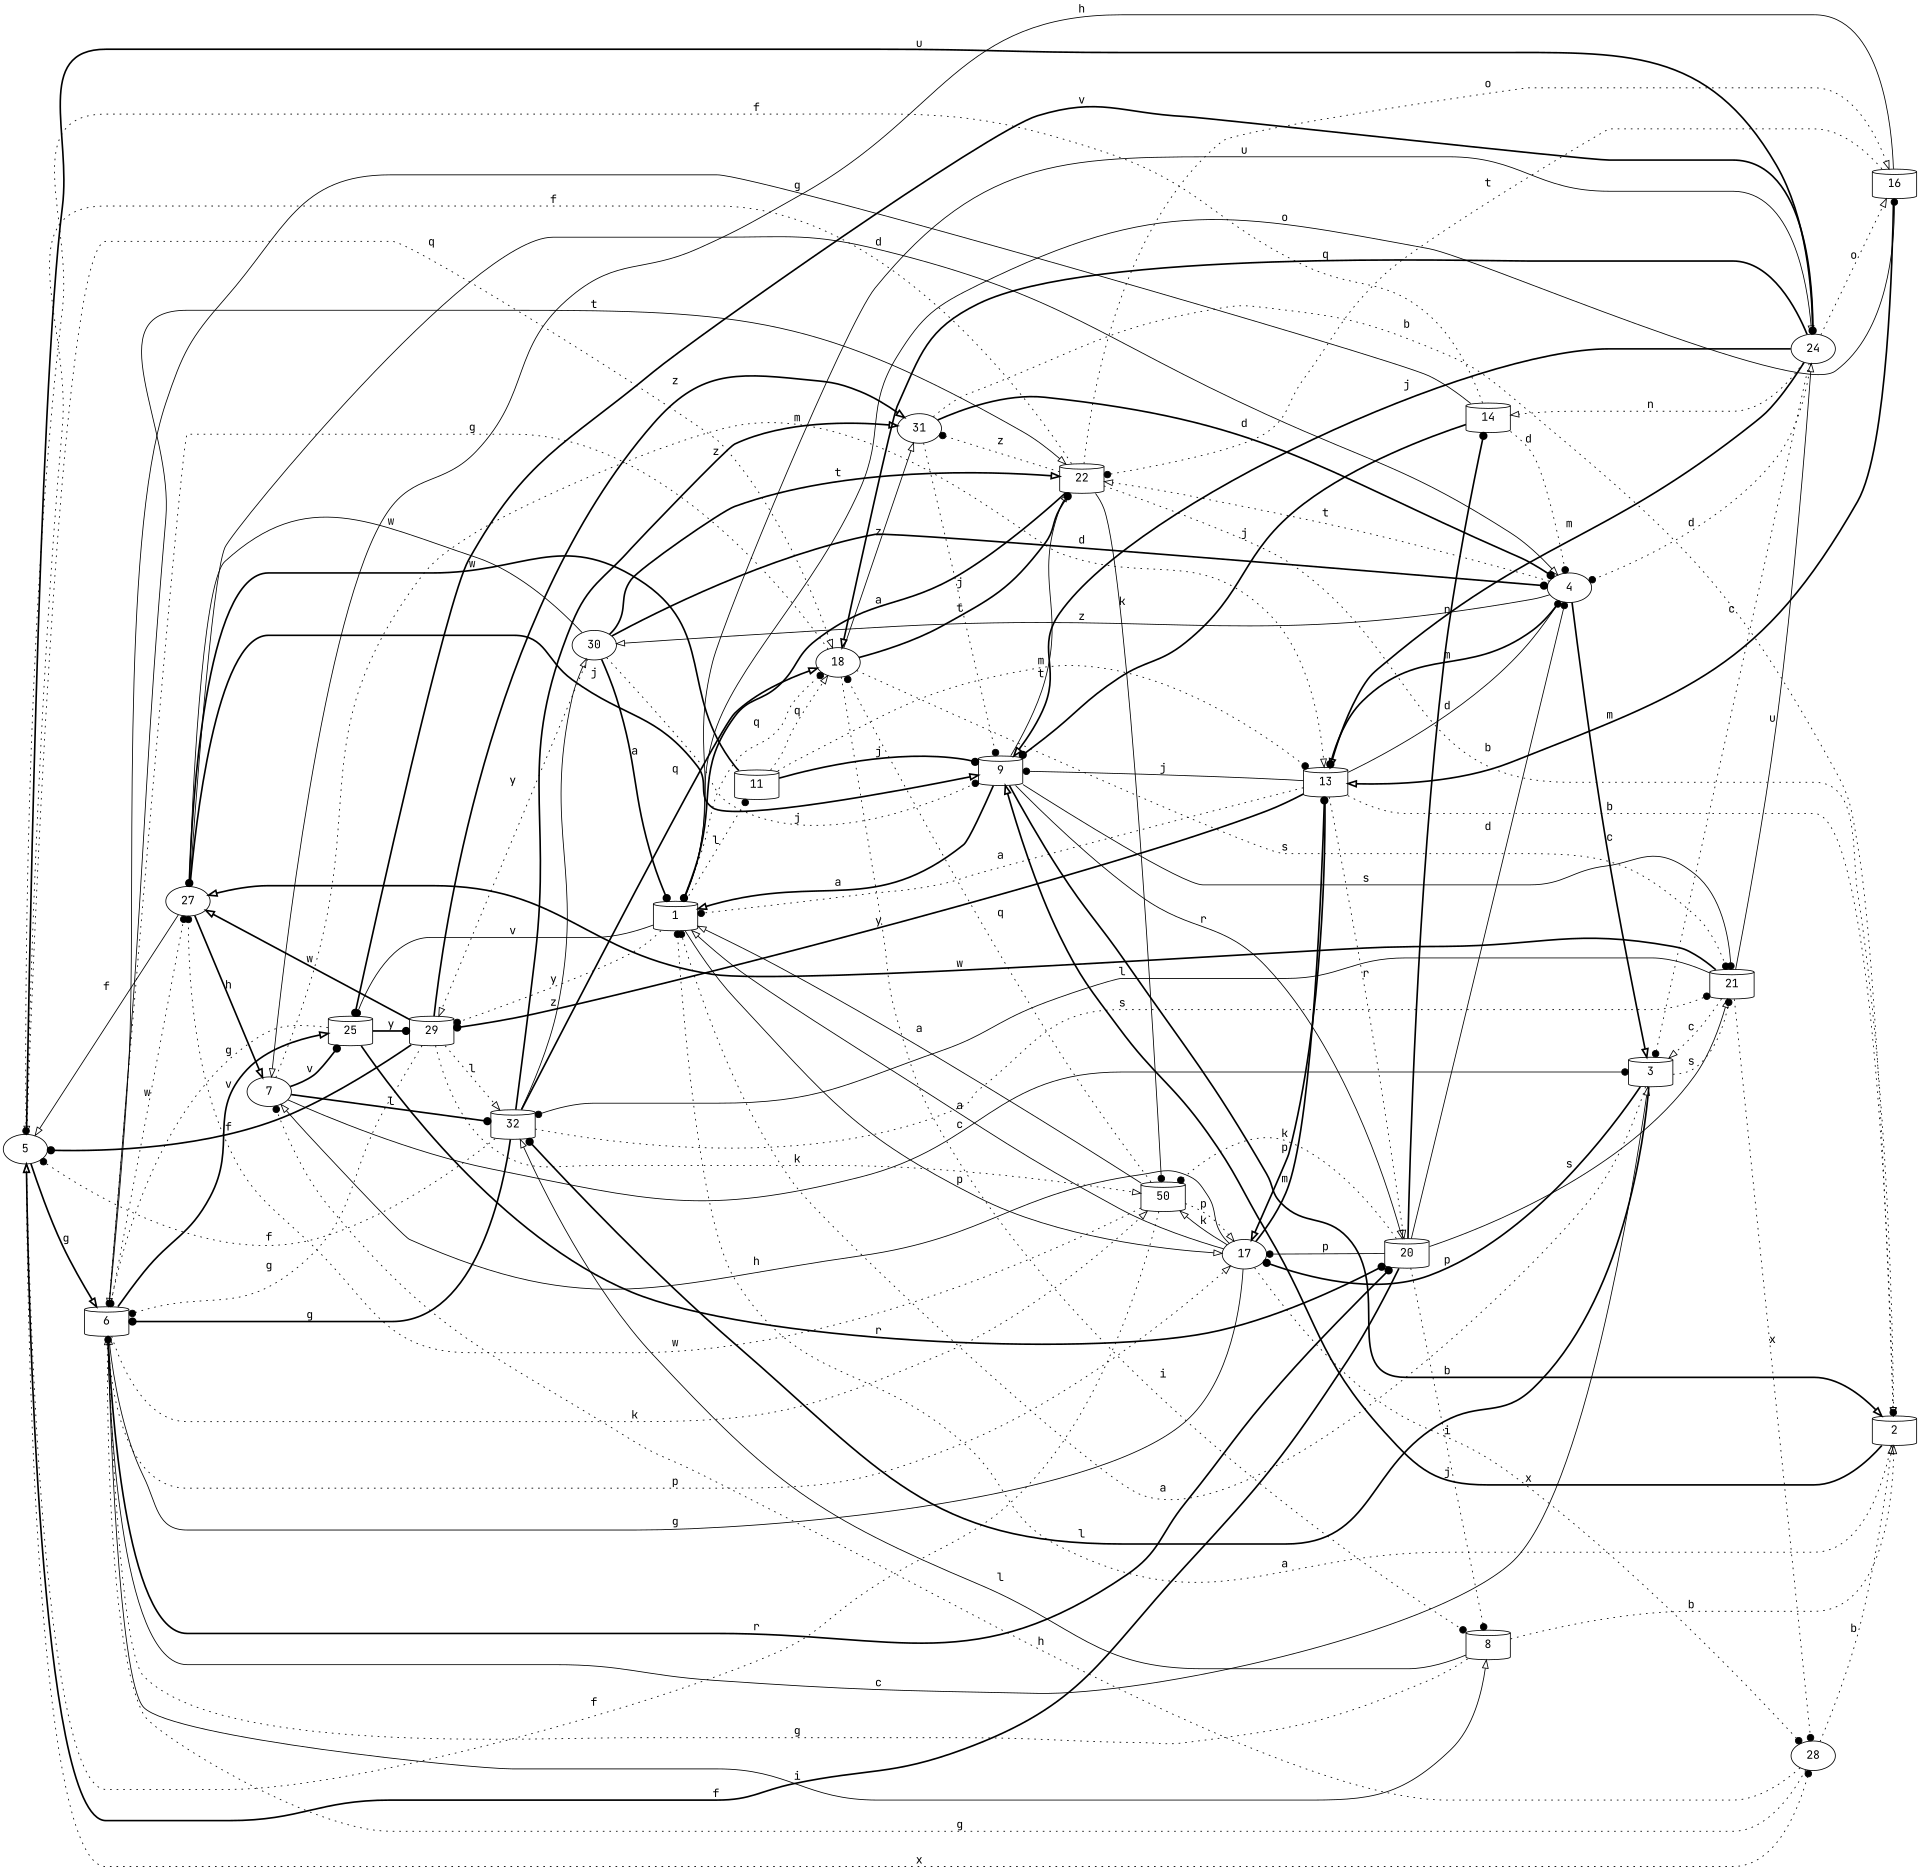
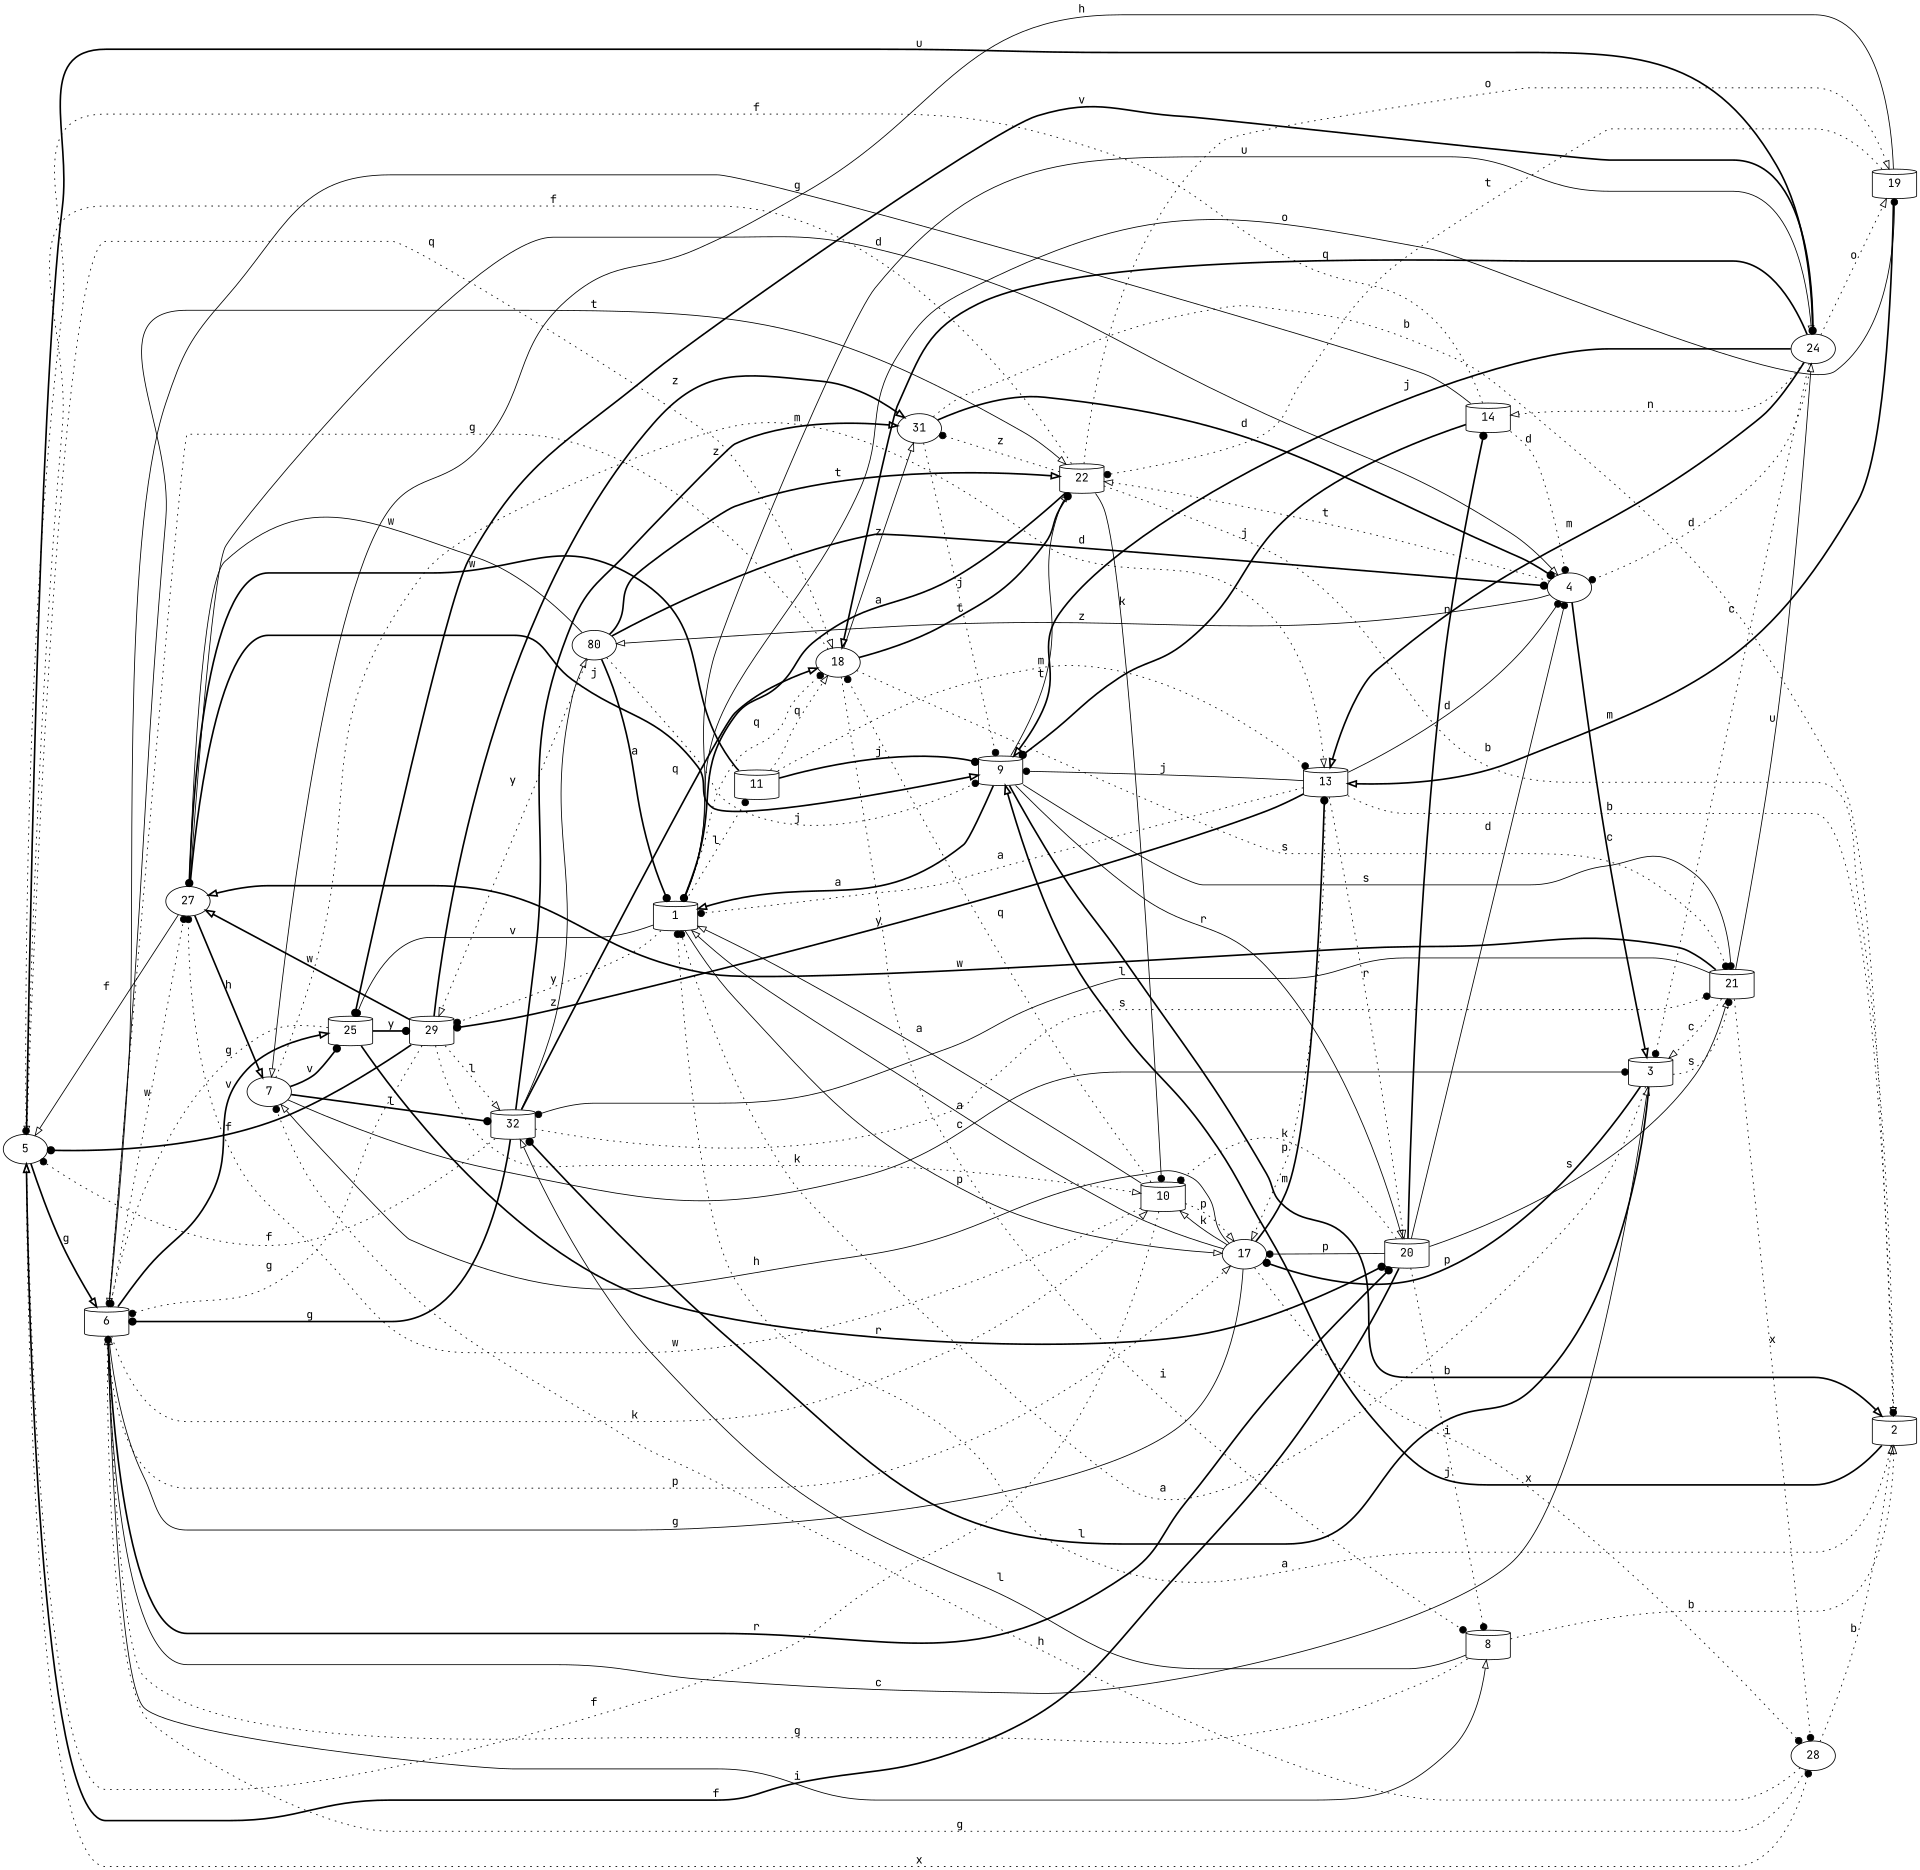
node "16": label "16" -> "19"
node "30": label "30" -> "80"
edge "4" -> "13": removed, label "m"
edge "13" -> "17": style bold -> dotted
node "50": label "50" -> "10"
